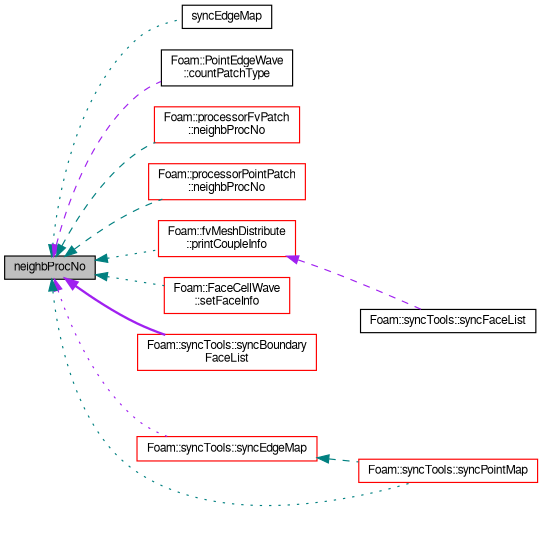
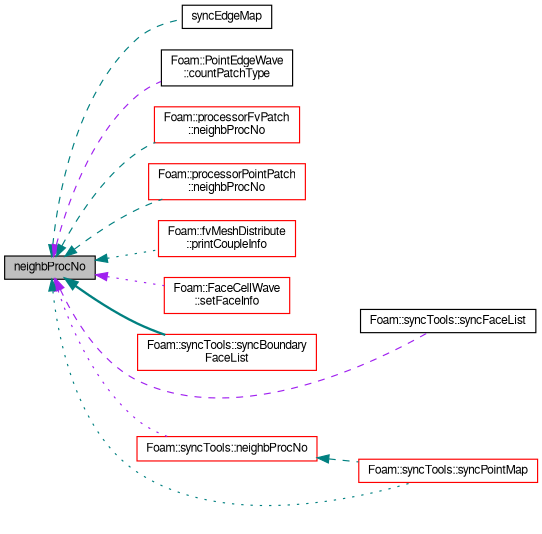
edge "syncEdgeMap" -> "neighbProcNo": style dotted -> dashed
edge "Foam::FaceCellWave ::setFaceInfo" -> "neighbProcNo": color teal -> purple
edge "Foam::syncTools::syncFaceList" -> "Foam::fvMeshDistribute ::printCoupleInfo": now "Foam::syncTools::syncFaceList" -> "neighbProcNo"
edge "Foam::syncTools::syncBoundary FaceList" -> "neighbProcNo": color purple -> teal
node "Foam::syncTools::syncEdgeMap": label "Foam::syncTools::syncEdgeMap" -> "Foam::syncTools::neighbProcNo"
